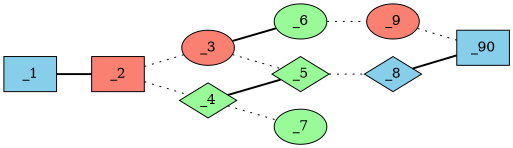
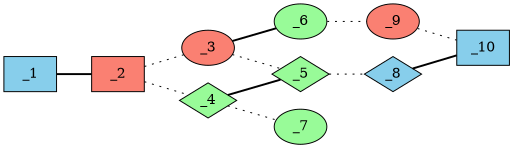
node "_90": label "_90" -> "_10"
